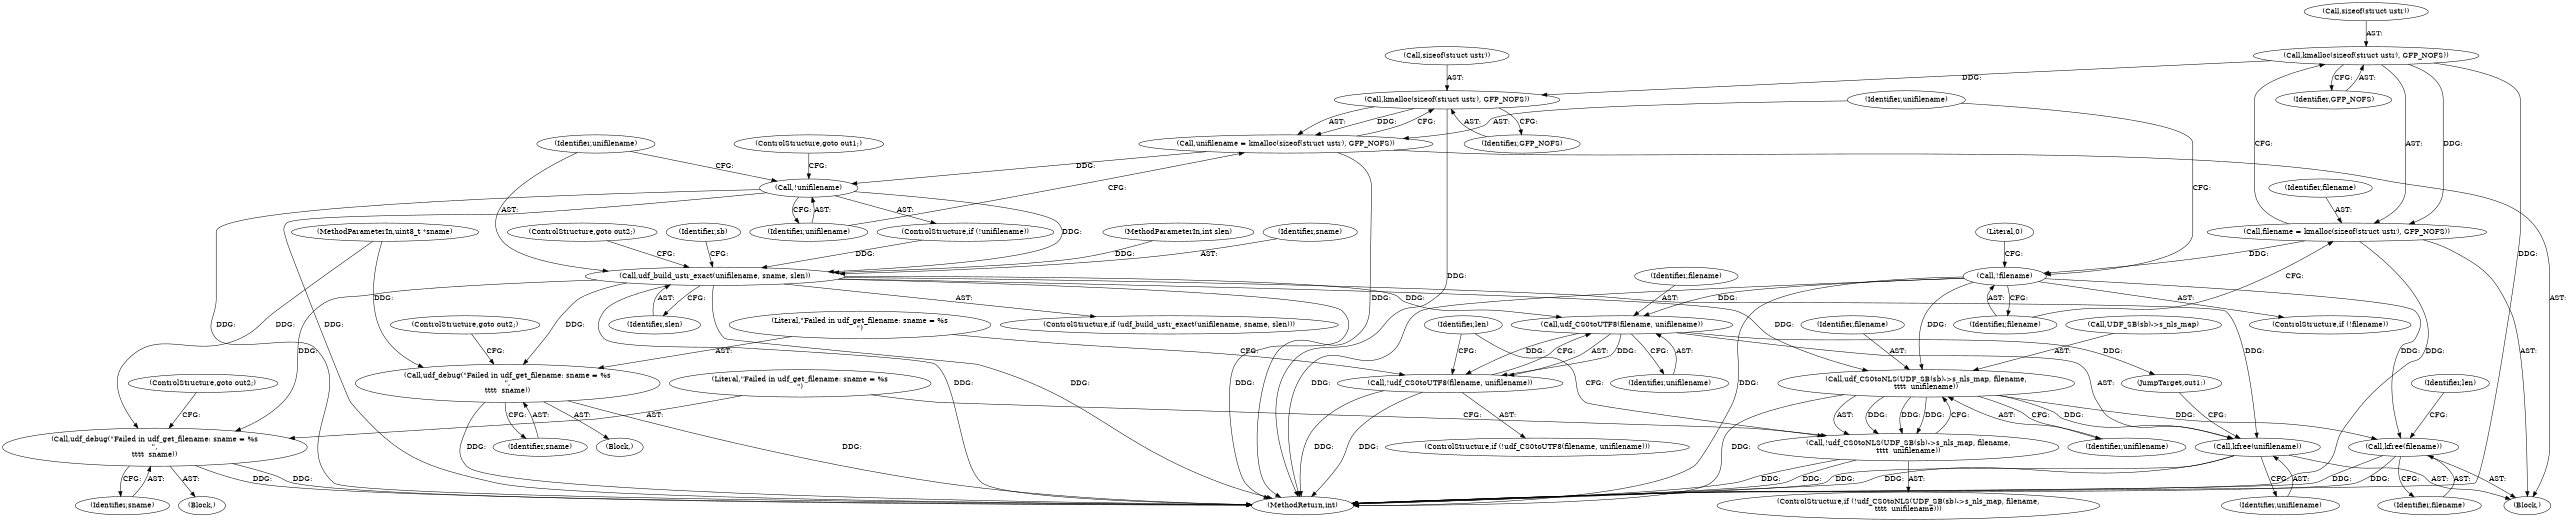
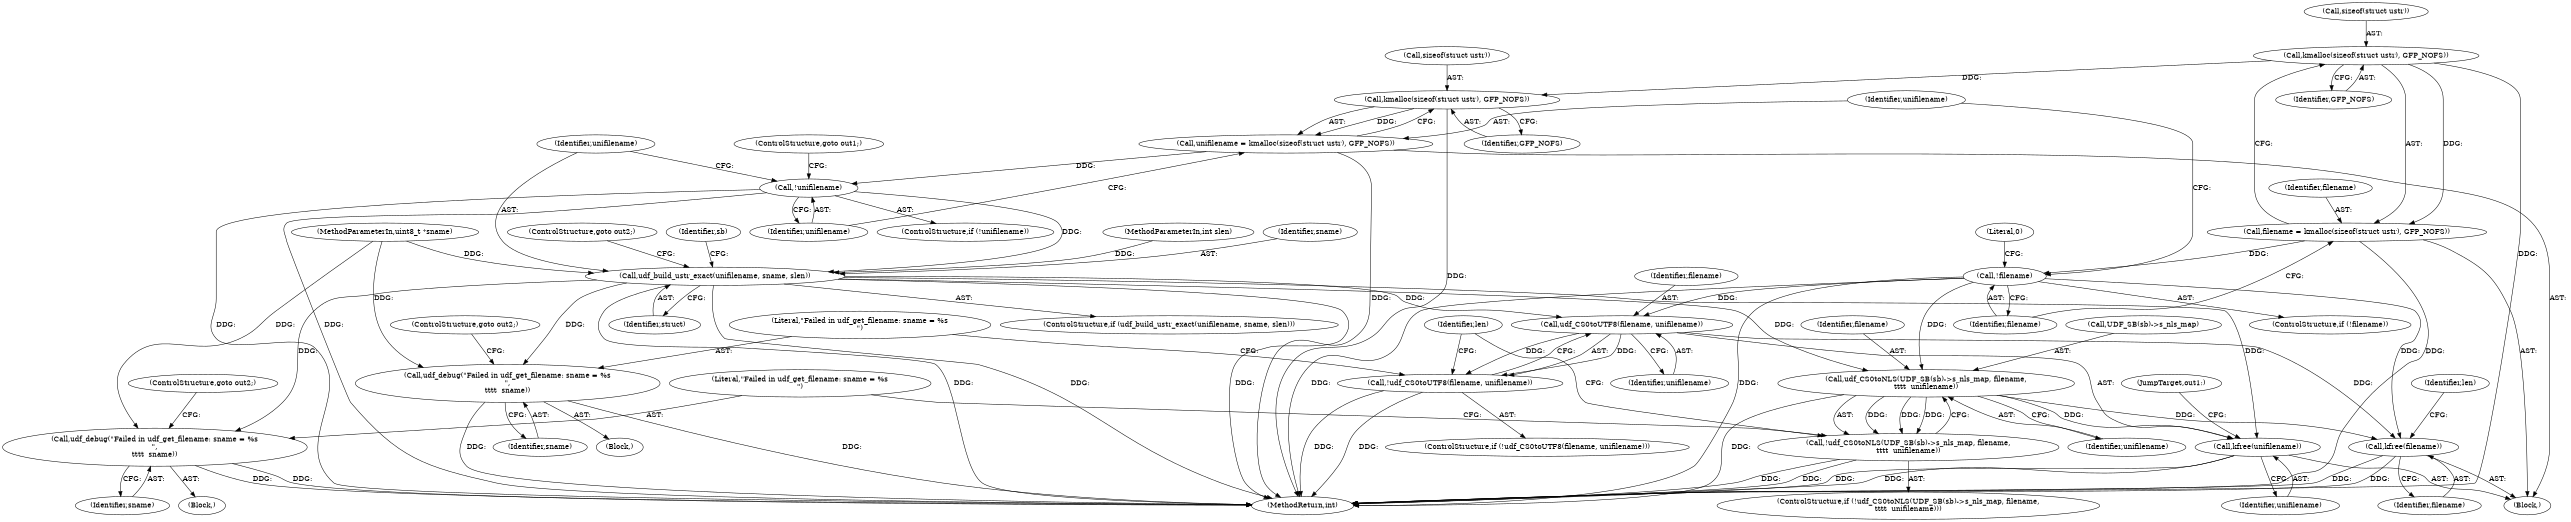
edge "(ControlStructure,if (!unifilename))" -> "(Call,udf_build_ustr_exact(unifilename, sname, slen))": now "(MethodParameterIn,uint8_t *sname)" -> "(Call,udf_build_ustr_exact(unifilename, sname, slen))"
node "(Identifier,slen)": label "(Identifier,slen)" -> "(Identifier,struct)"
edge "(Call,udf_CS0toUTF8(filename, unifilename))" -> "(JumpTarget,out1:)": now "(Call,udf_CS0toUTF8(filename, unifilename))" -> "(Call,kfree(filename))"
